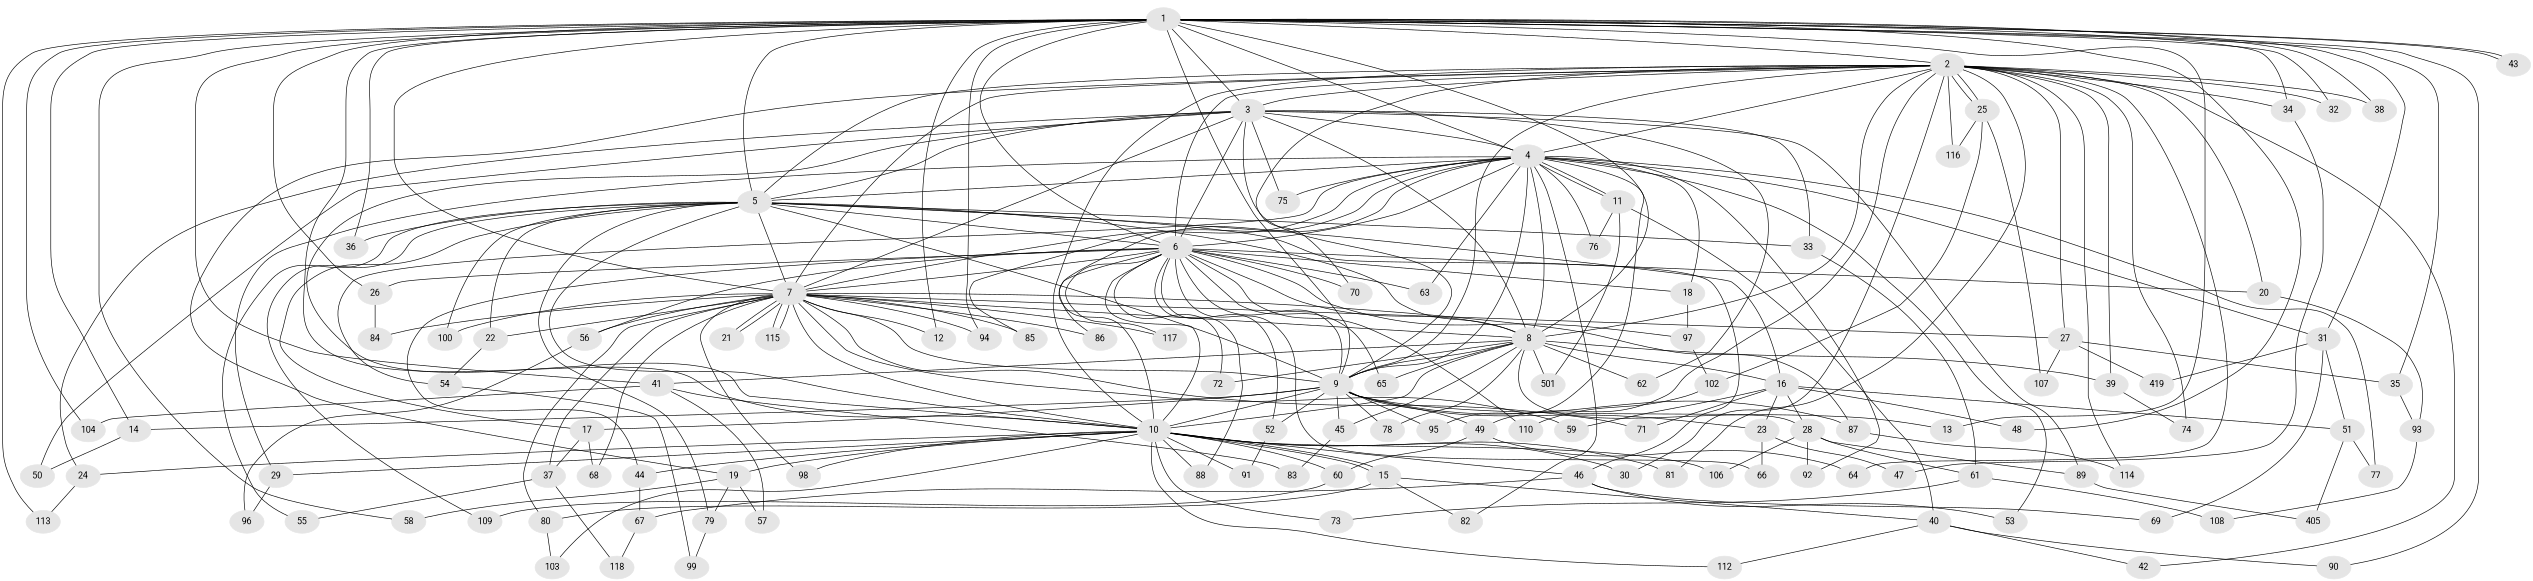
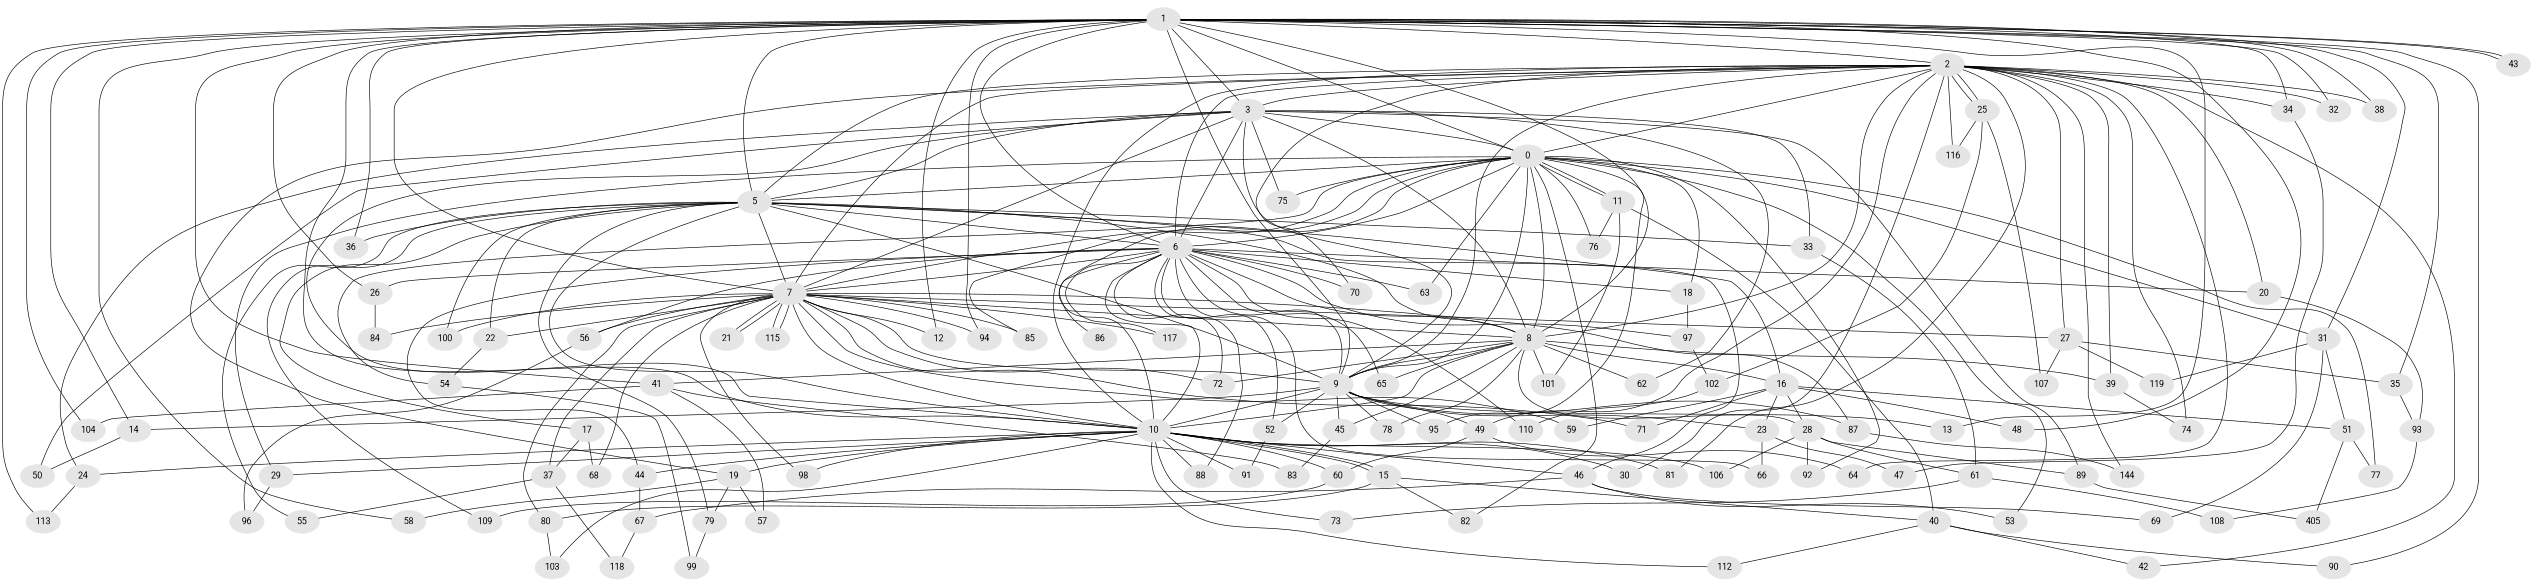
node "4": label "4" -> "0"
edge "7" -- "86": now "7" -- "72"
node "501": label "501" -> "101"
node "419": label "419" -> "119"
edge "9" -- "17": removed
node "114": label "114" -> "144"
